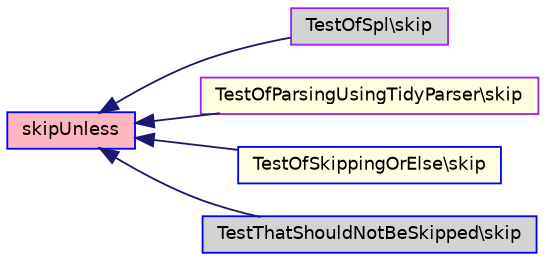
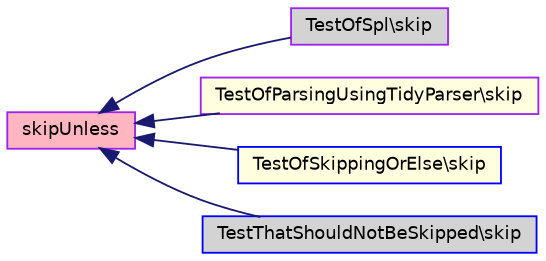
node "skipUnless": color blue -> purple
